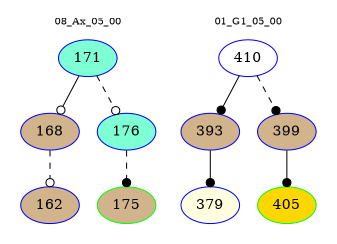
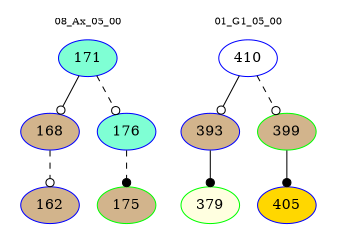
edge "410" -> "393": arrowhead dot -> odot
edge "410" -> "399": arrowhead dot -> odot
node "399": color blue -> green
node "379": color blue -> green
node "405": color green -> blue
